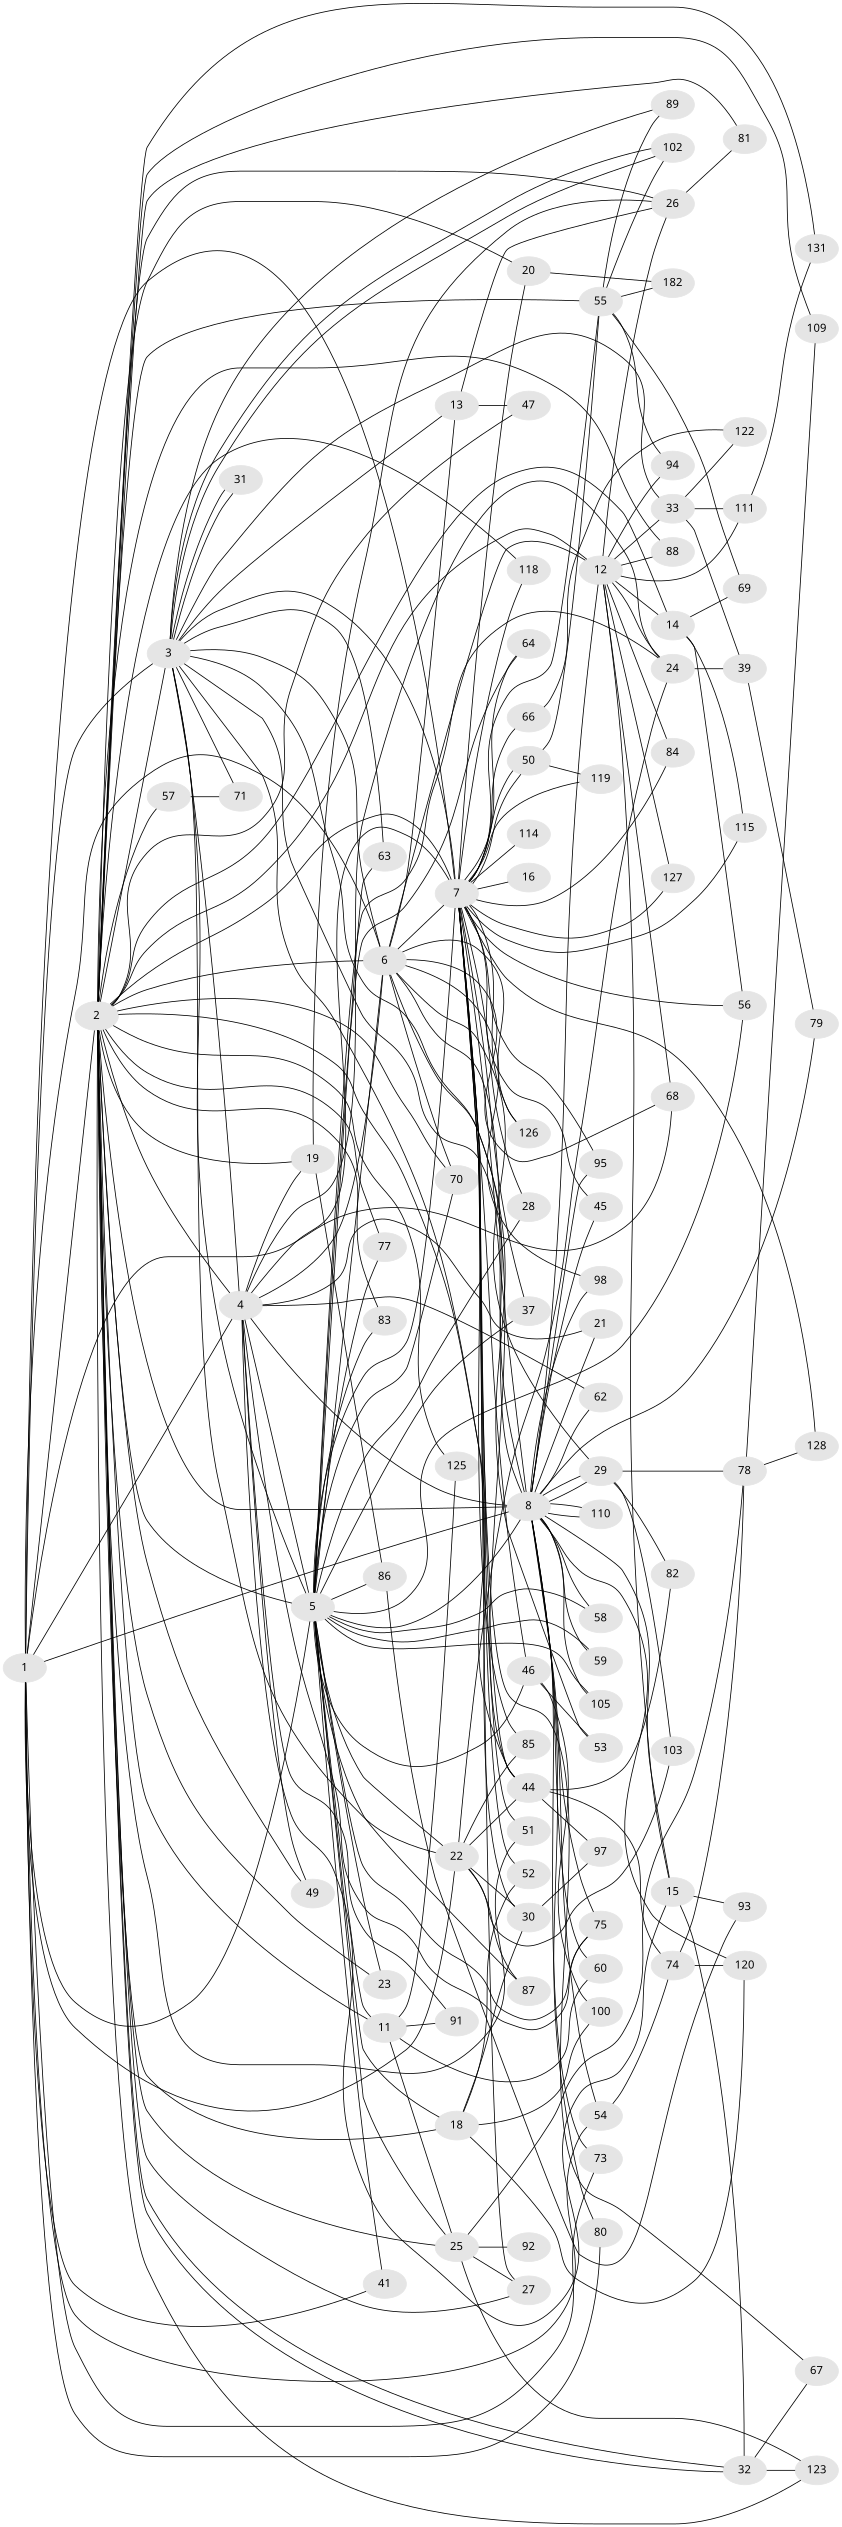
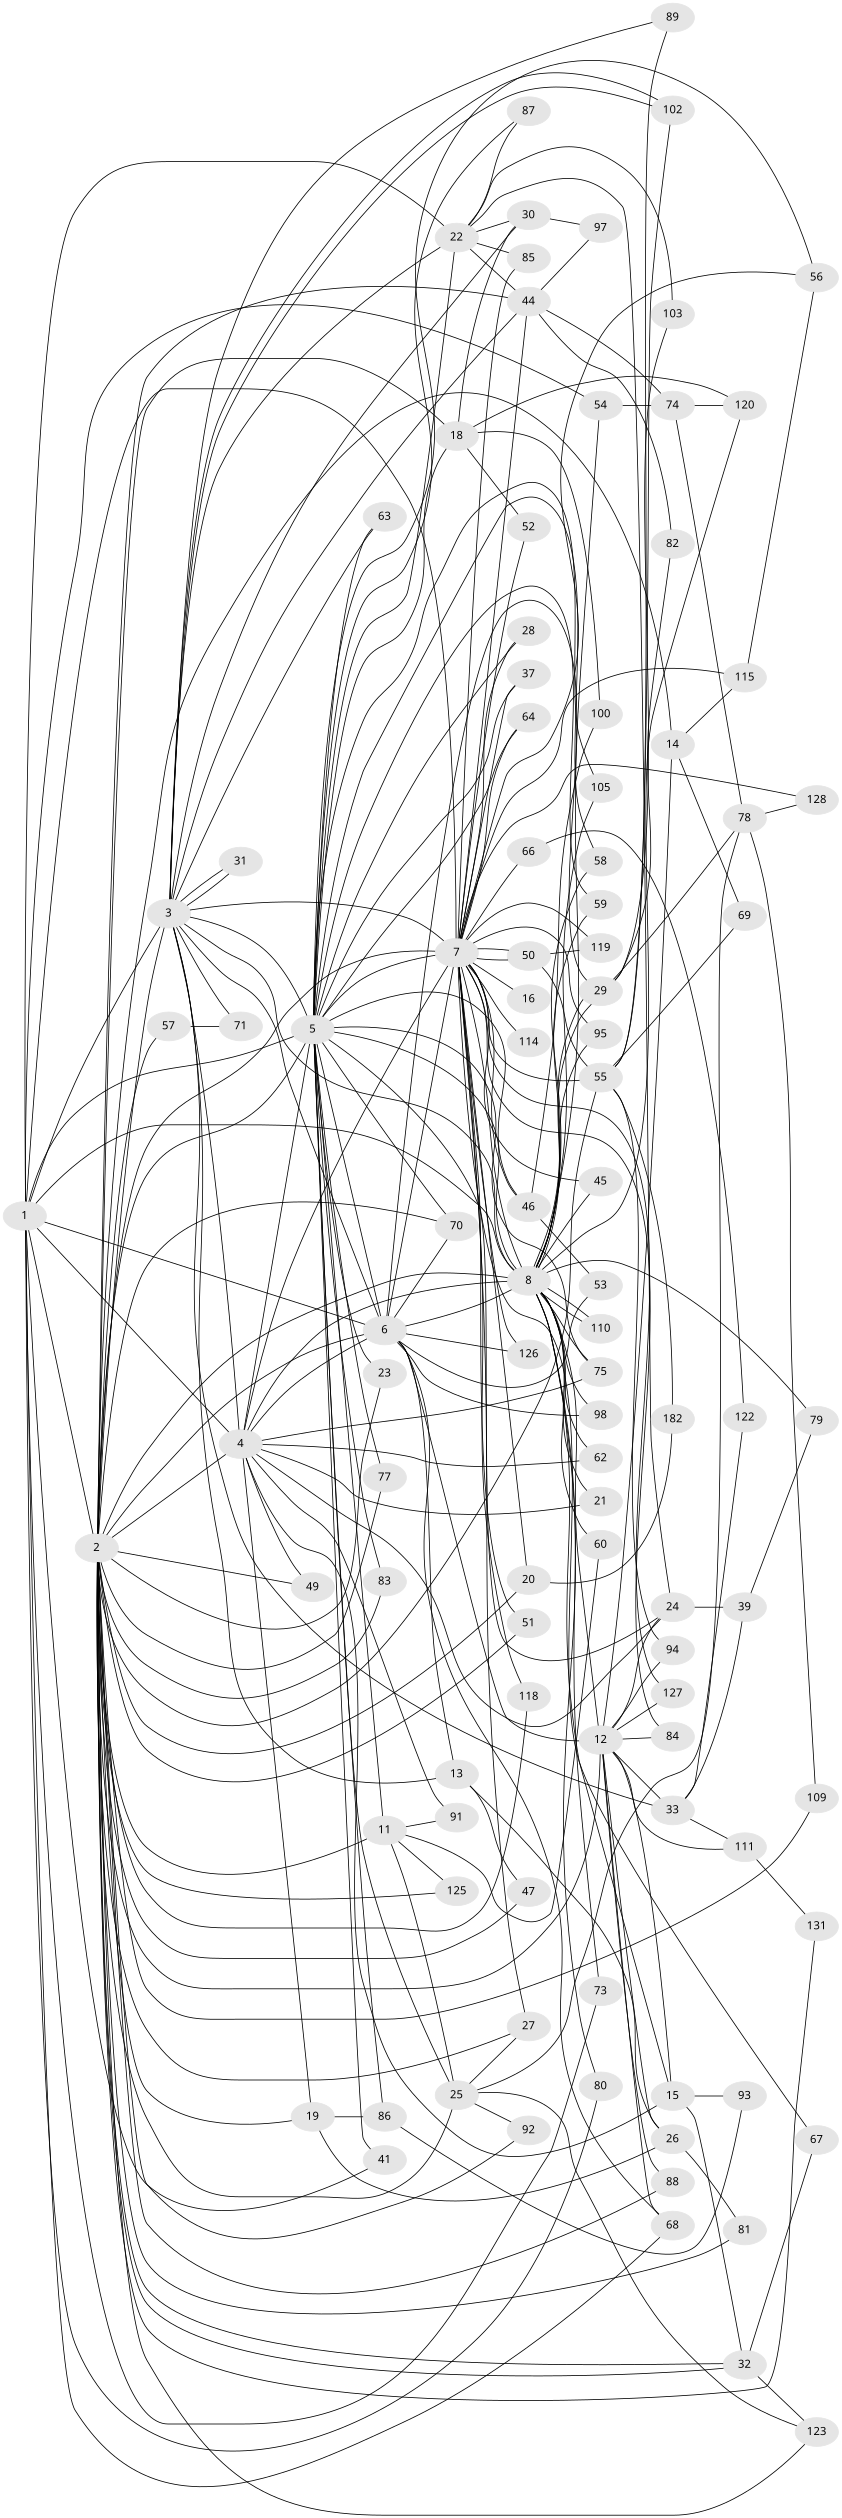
edge "26" -- "2": now "92" -- "2"
edge "14" -- "56": now "115" -- "56"
